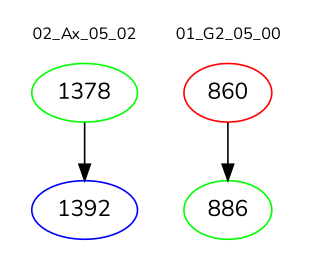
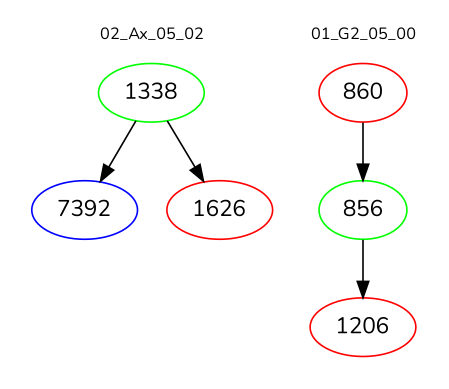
node "1378": label "1378" -> "1338"
node "1392": label "1392" -> "7392"
node "1626": added
node "886": label "886" -> "856"
node "1206": added
